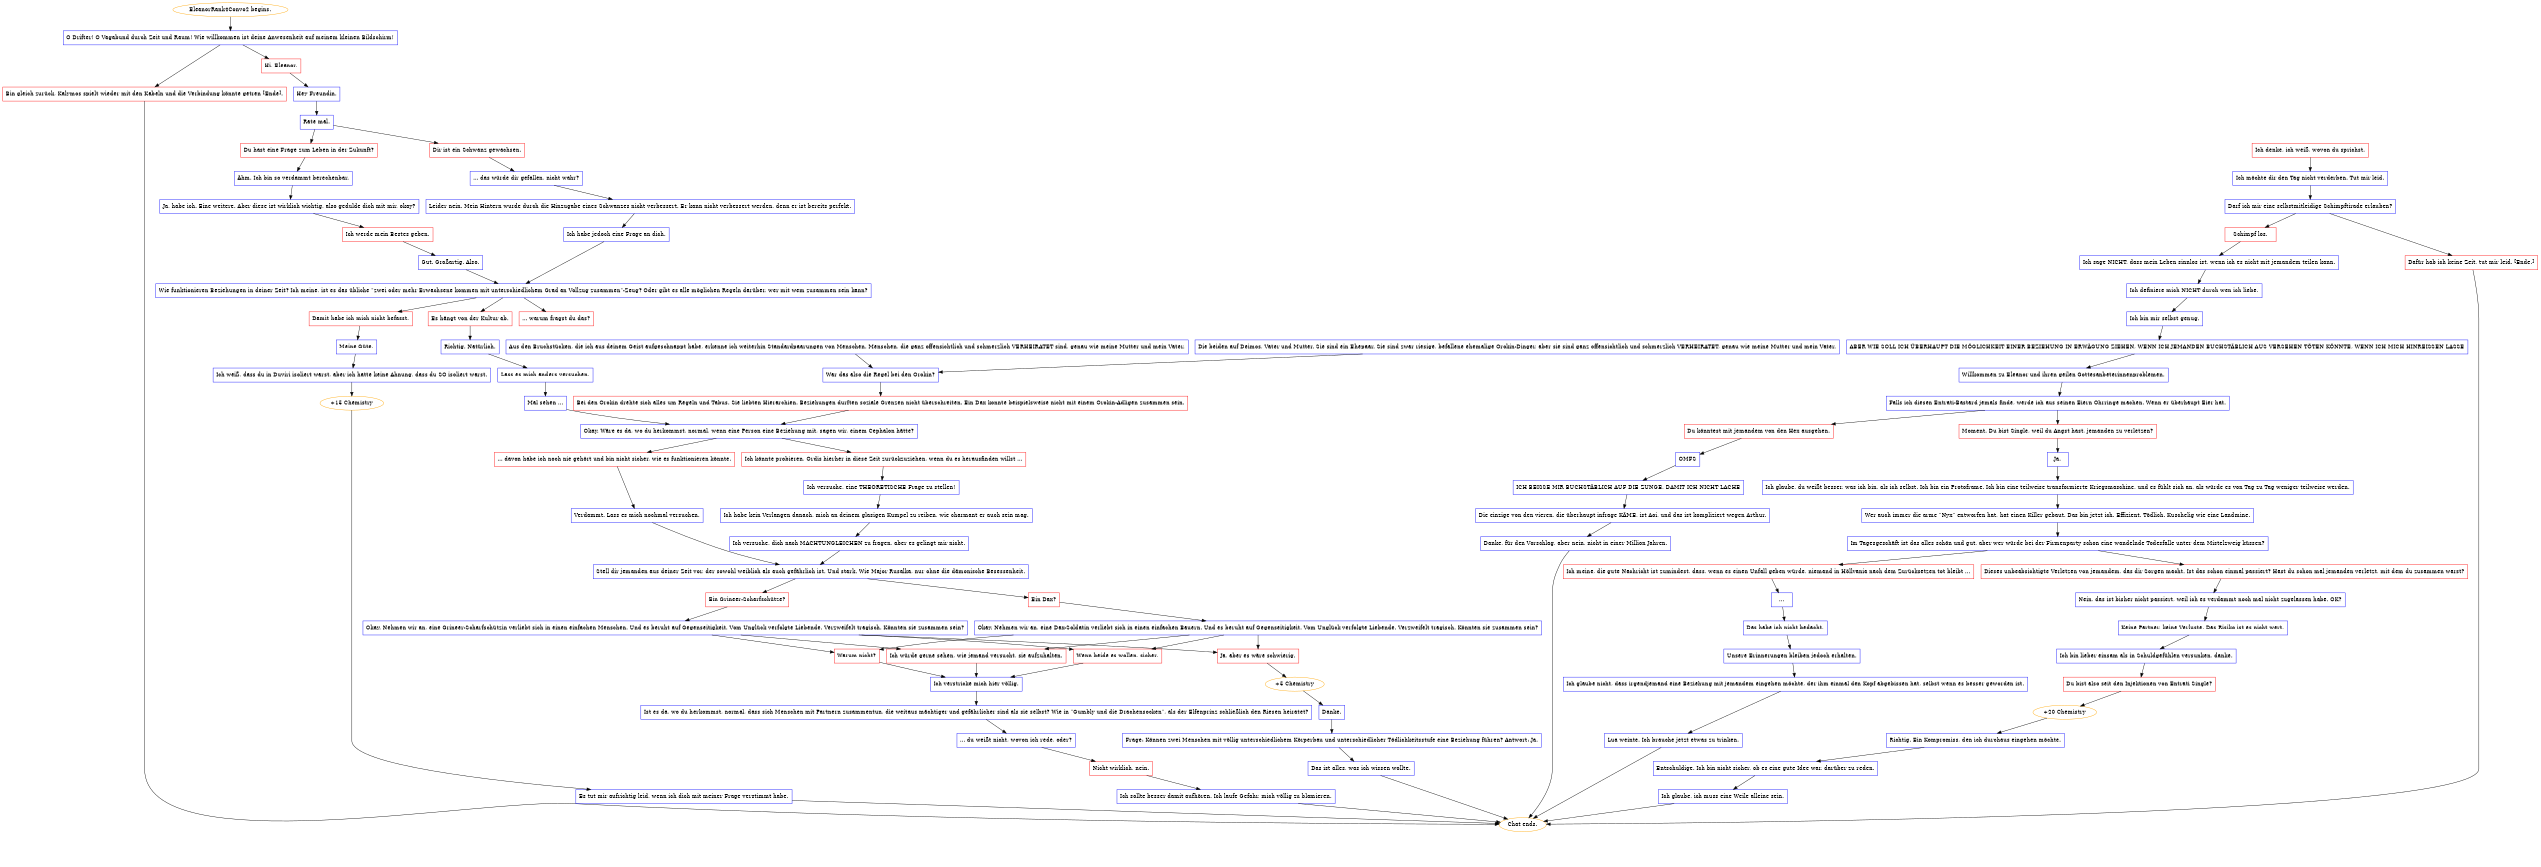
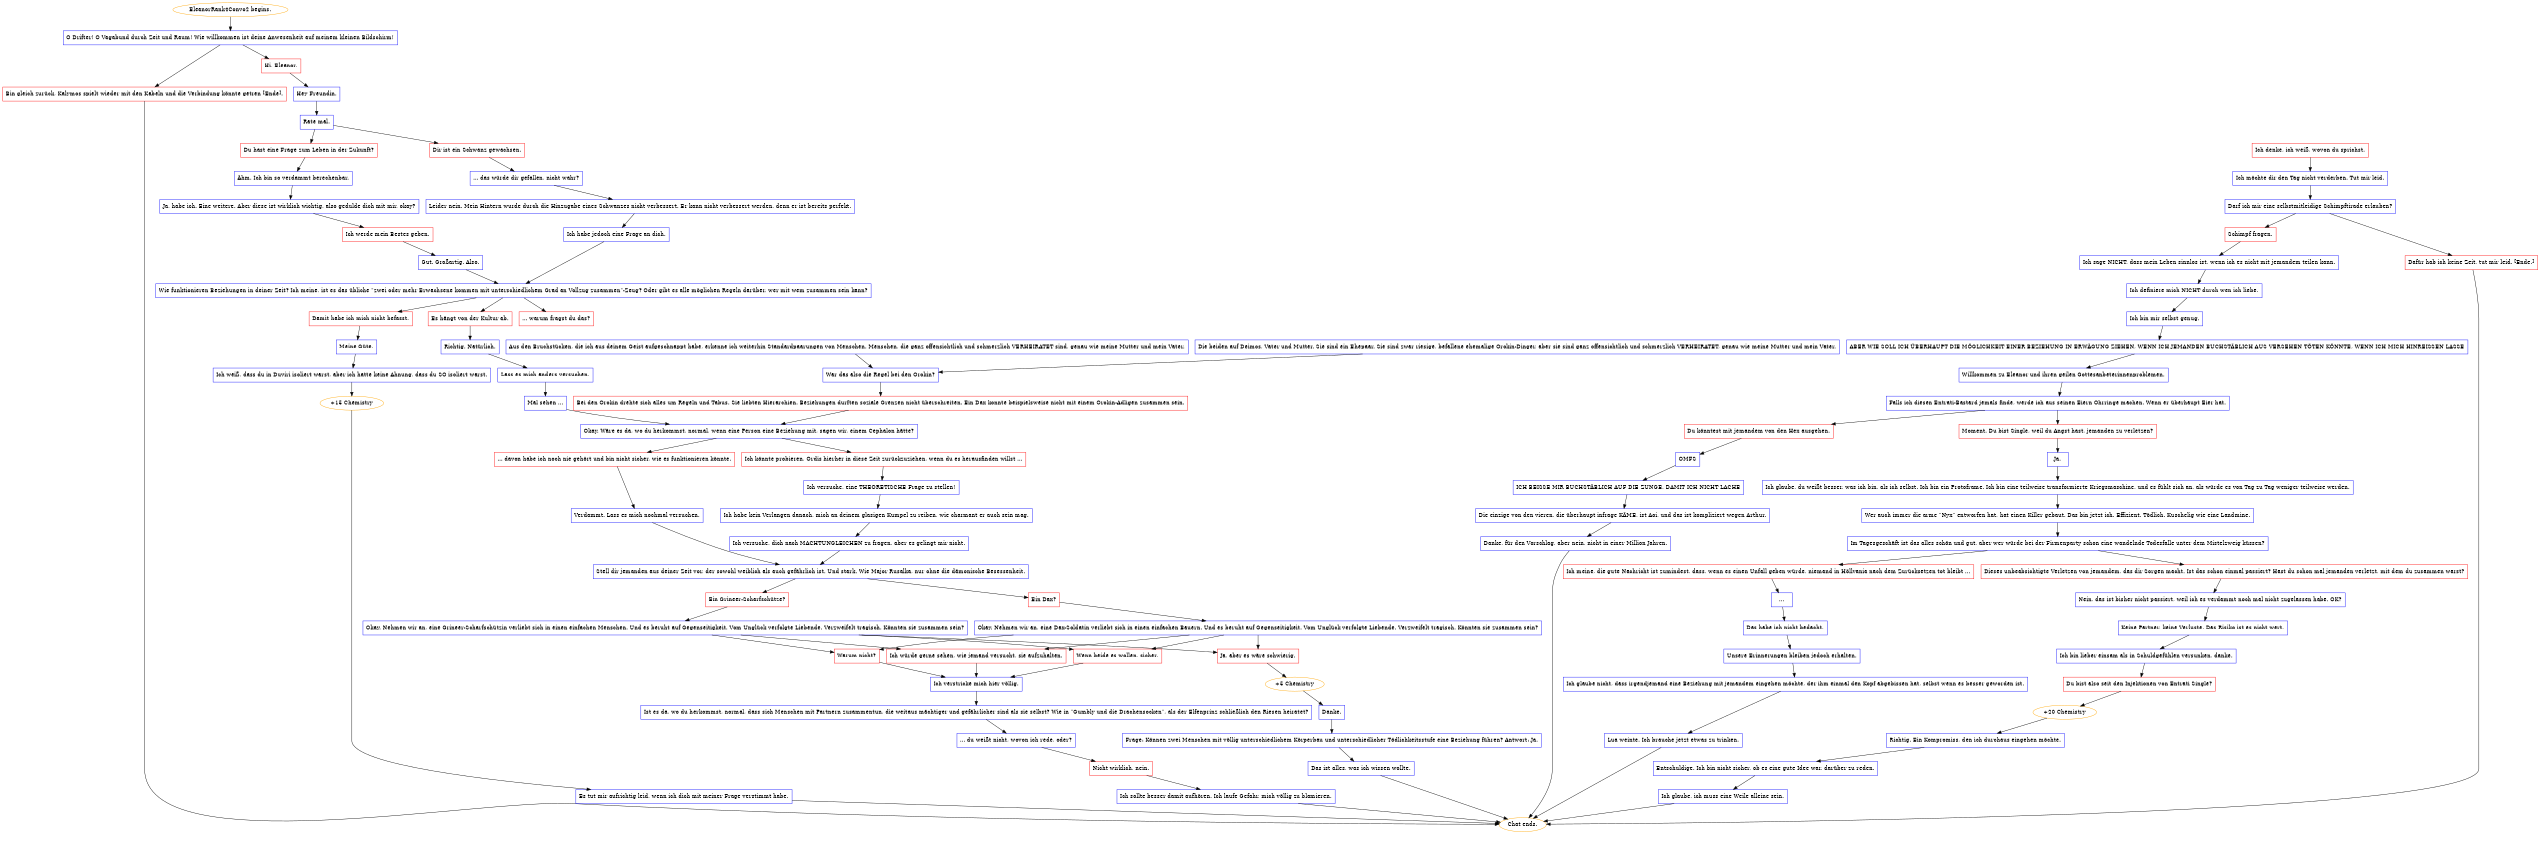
node "Schimpf los.": label "Schimpf los." -> "Schimpf fragen."
